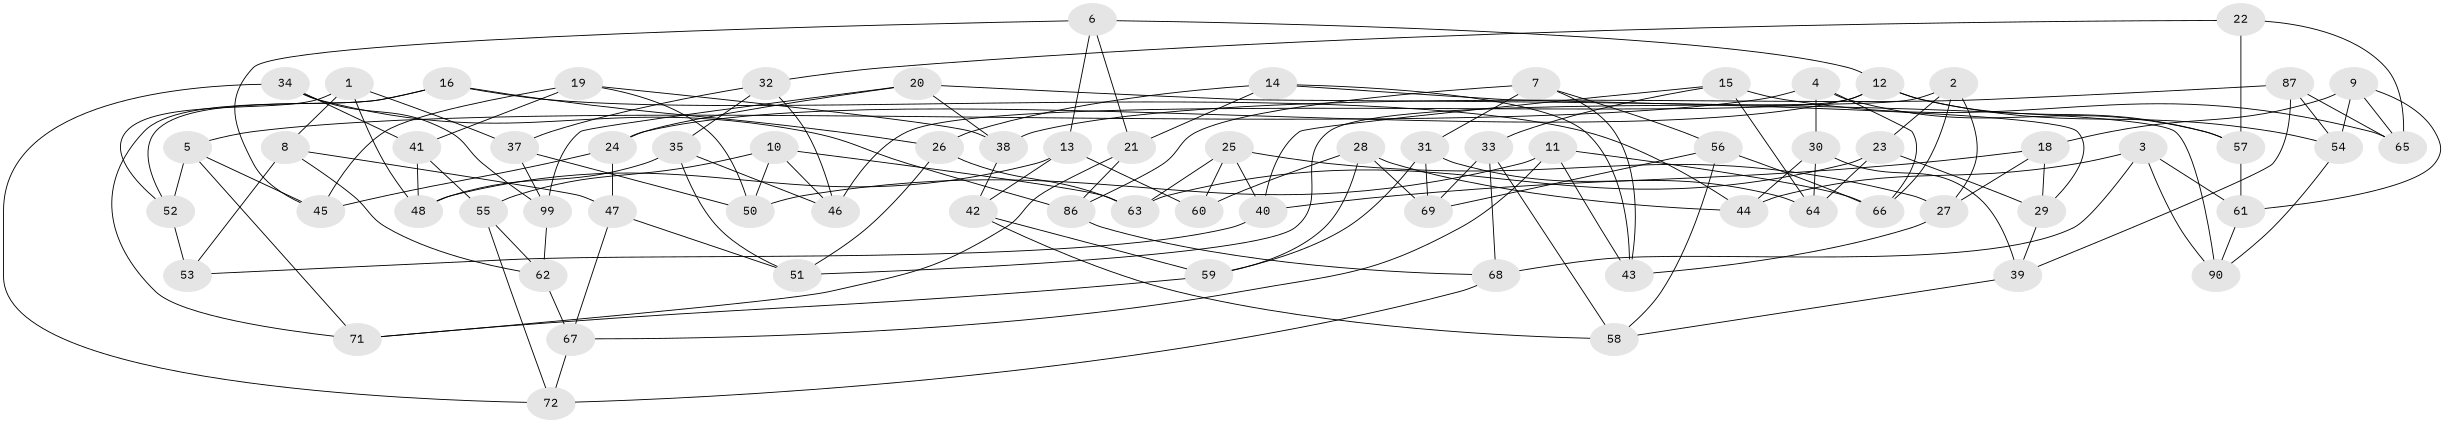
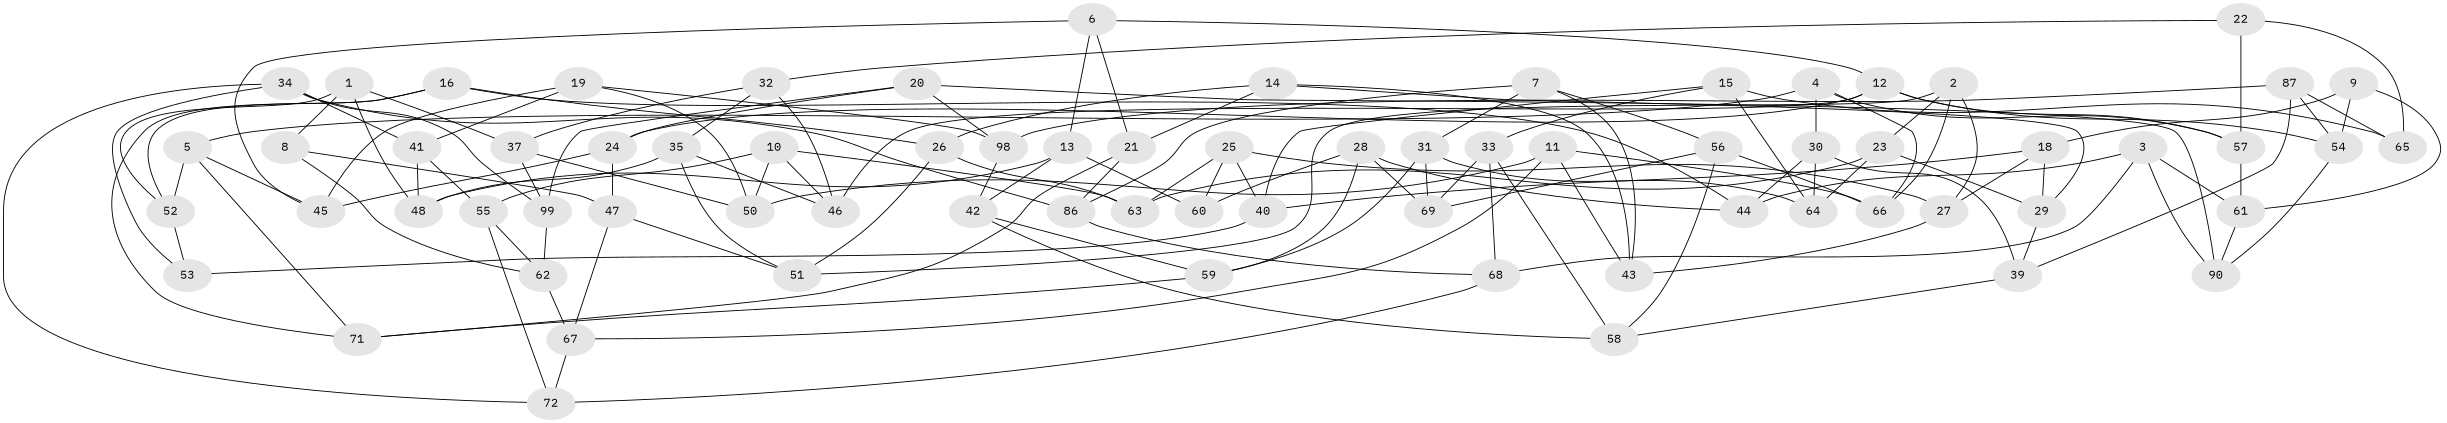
edge "9" -- "65": removed
node "38": label "38" -> "98"
edge "8" -- "53": now "34" -- "53"
